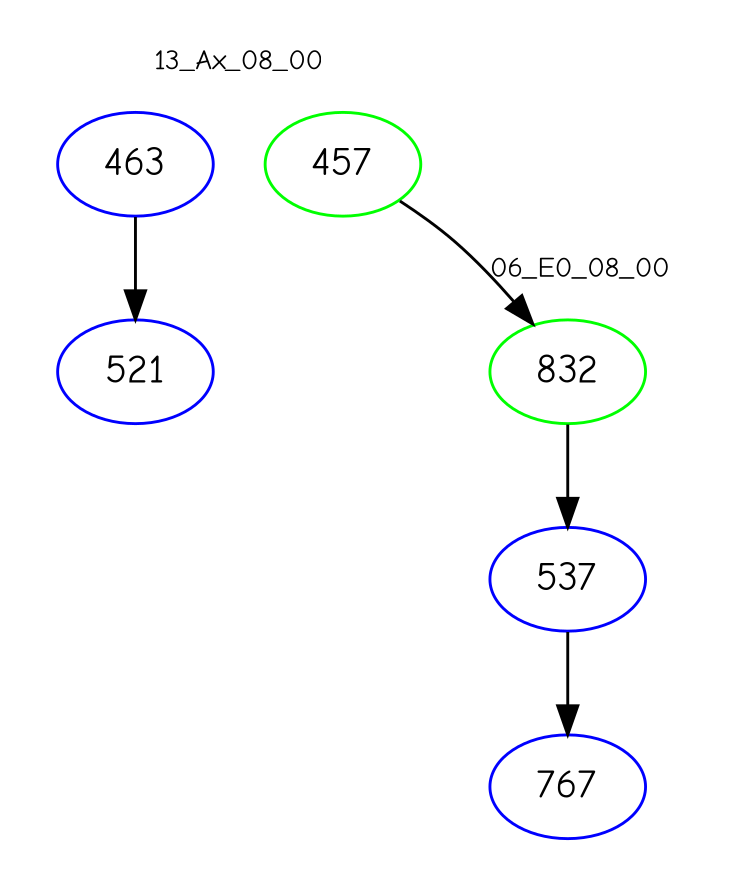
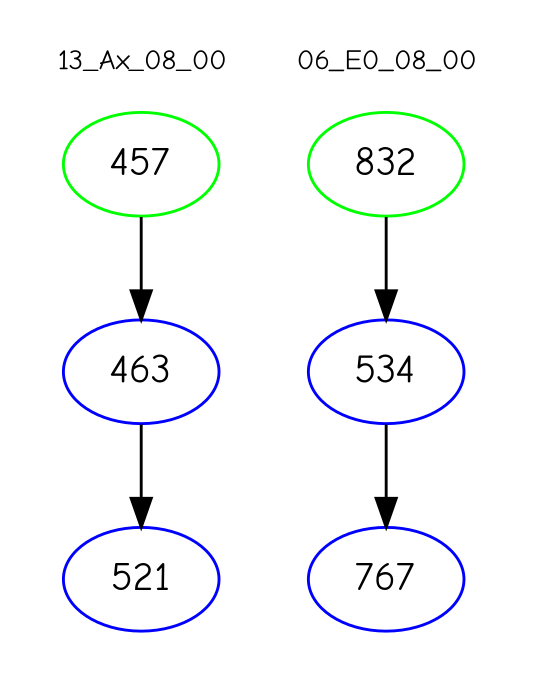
edge "457" -> "832": now "457" -> "463"
node "537": label "537" -> "534"
